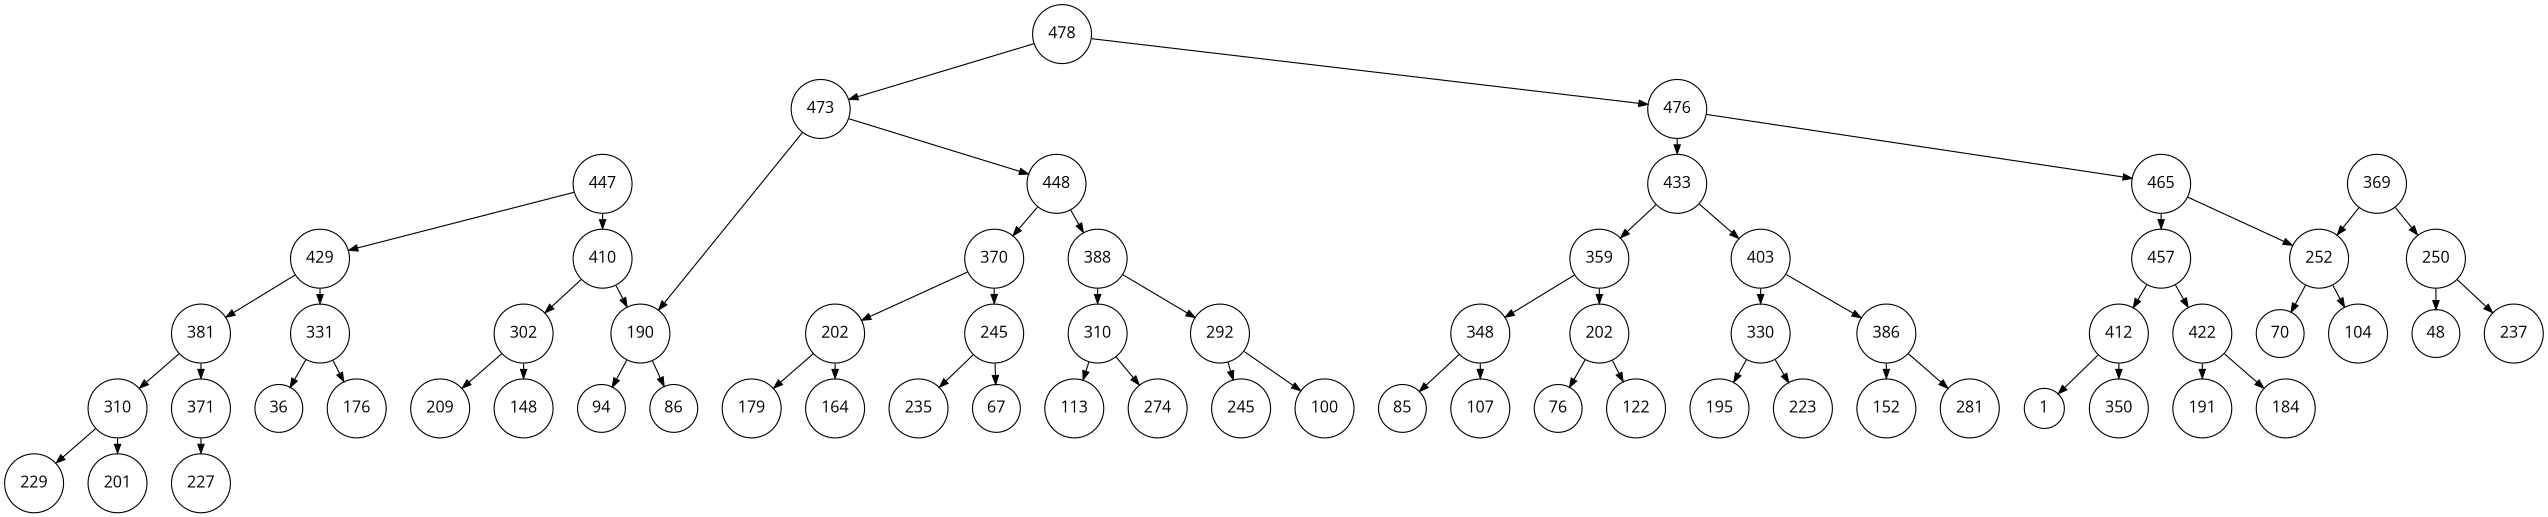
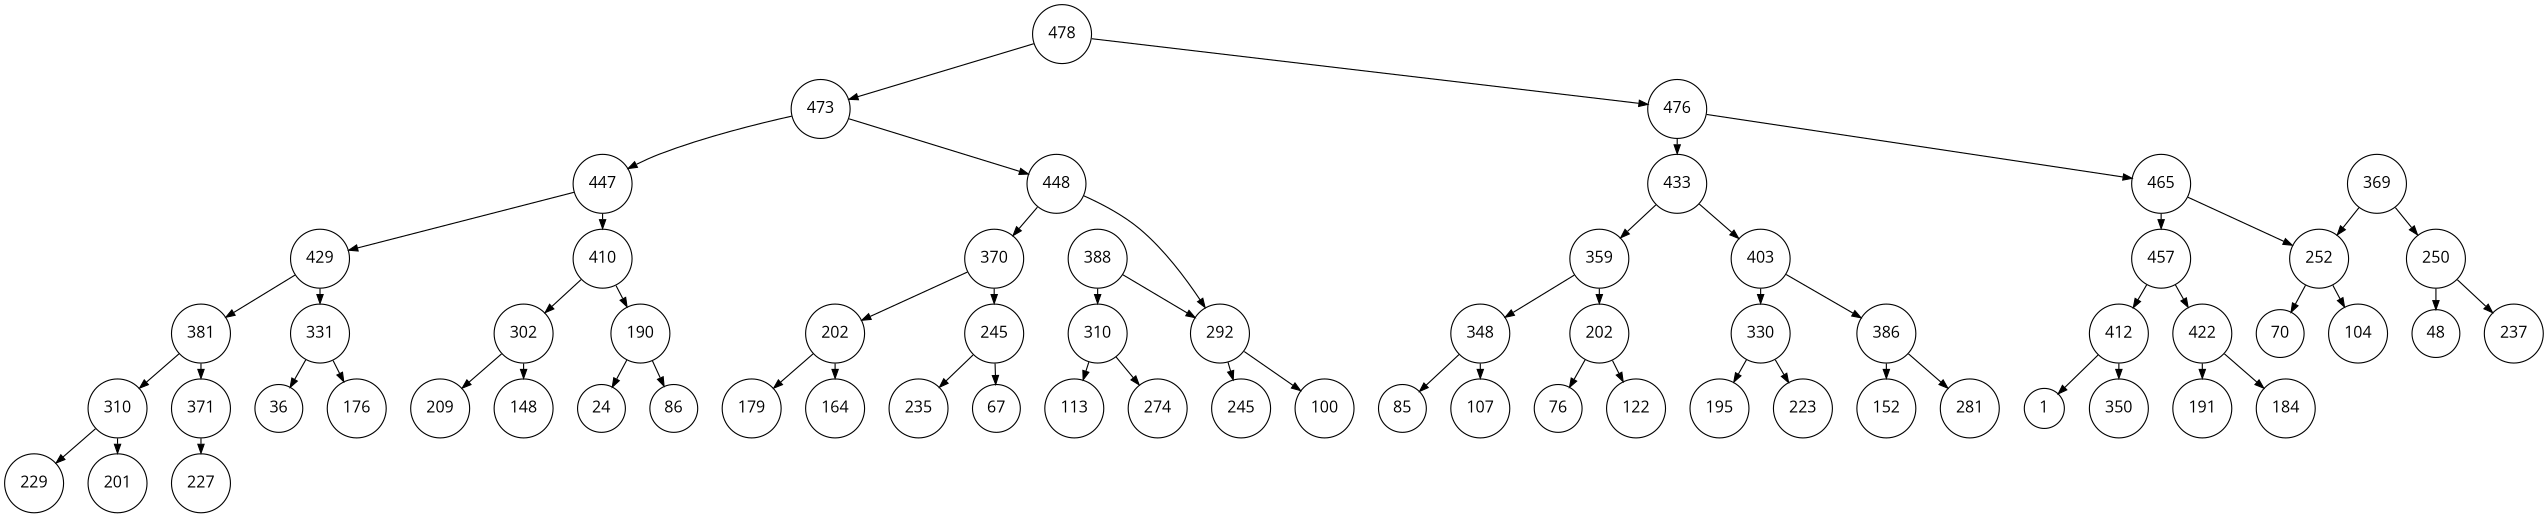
edge "448" -> "388": now "448" -> "292"
edge "473" -> "190": now "473" -> "447"
node "94": label "94" -> "24"
